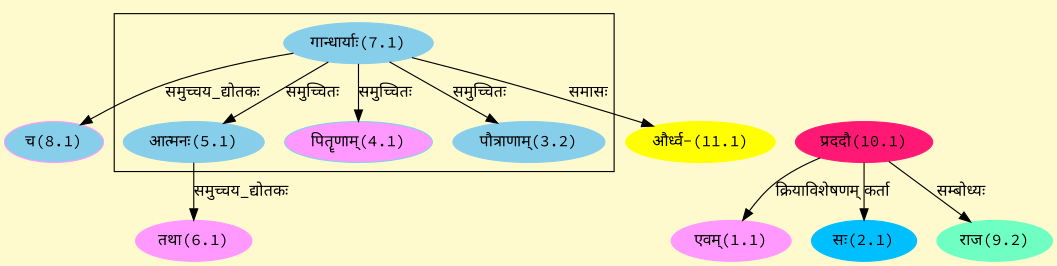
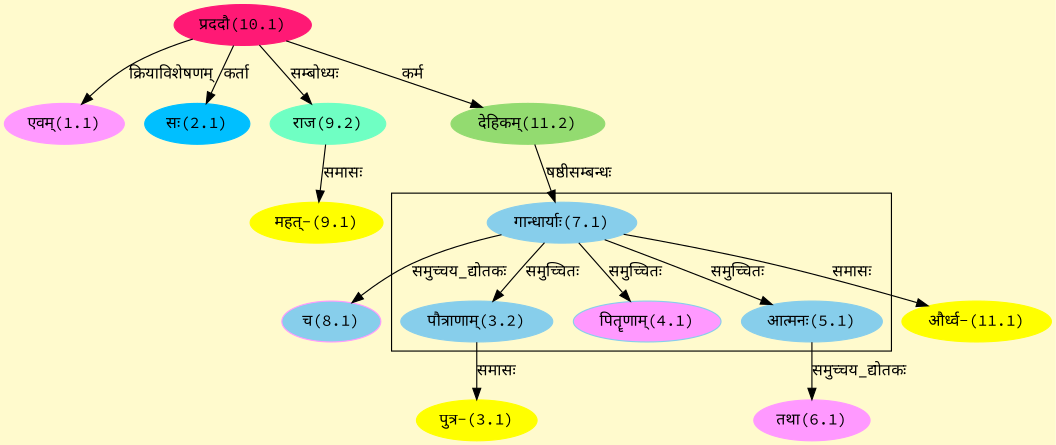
node "देहिकम्(11.2)": added
node "महत्-(9.1)": added
node "पुत्र-(3.1)": added
